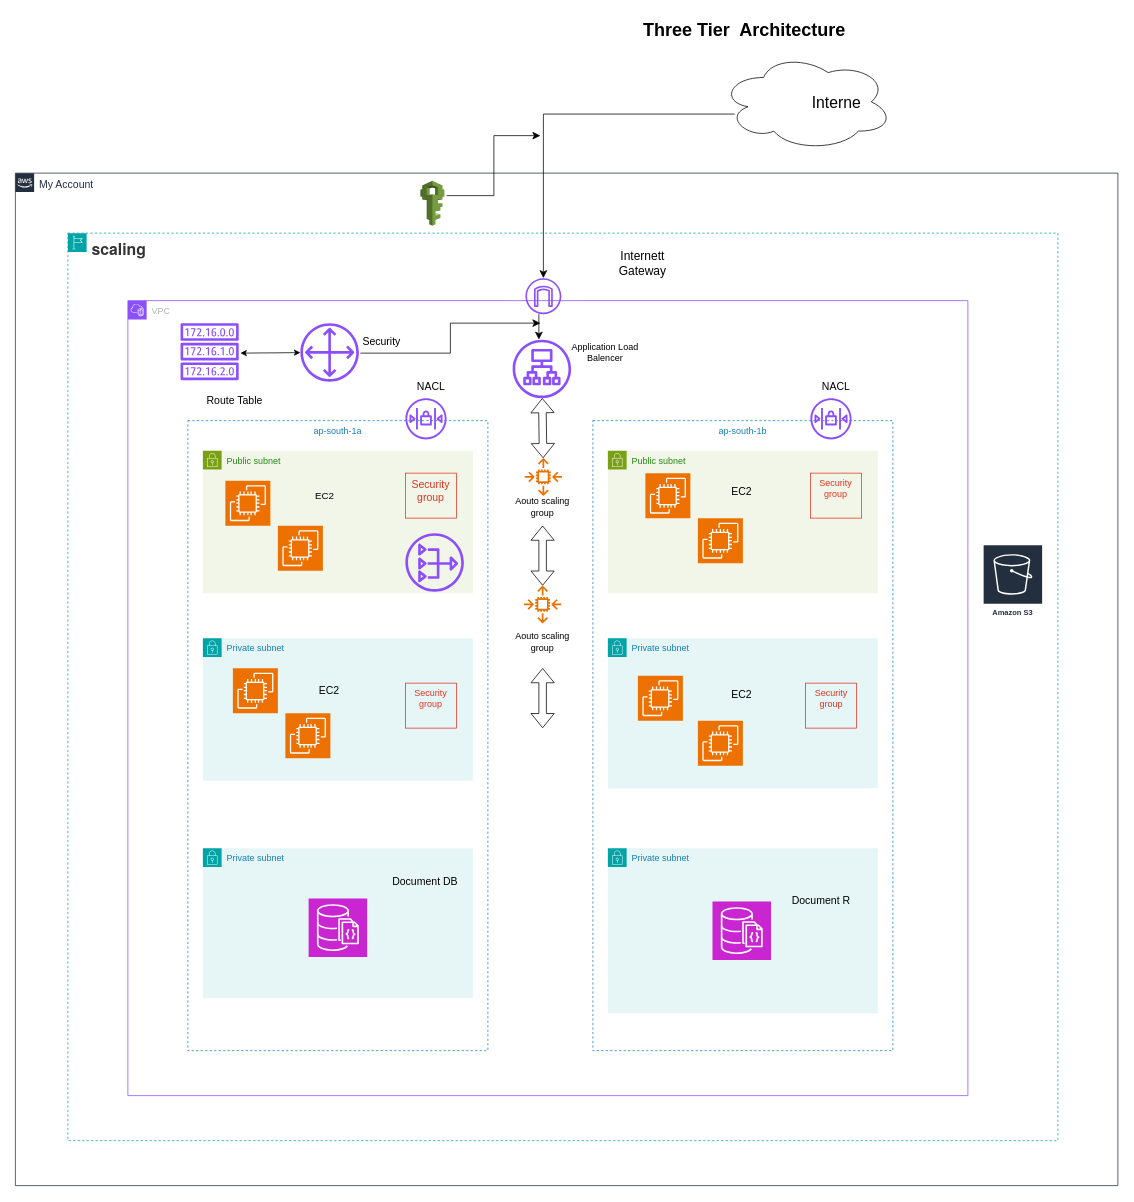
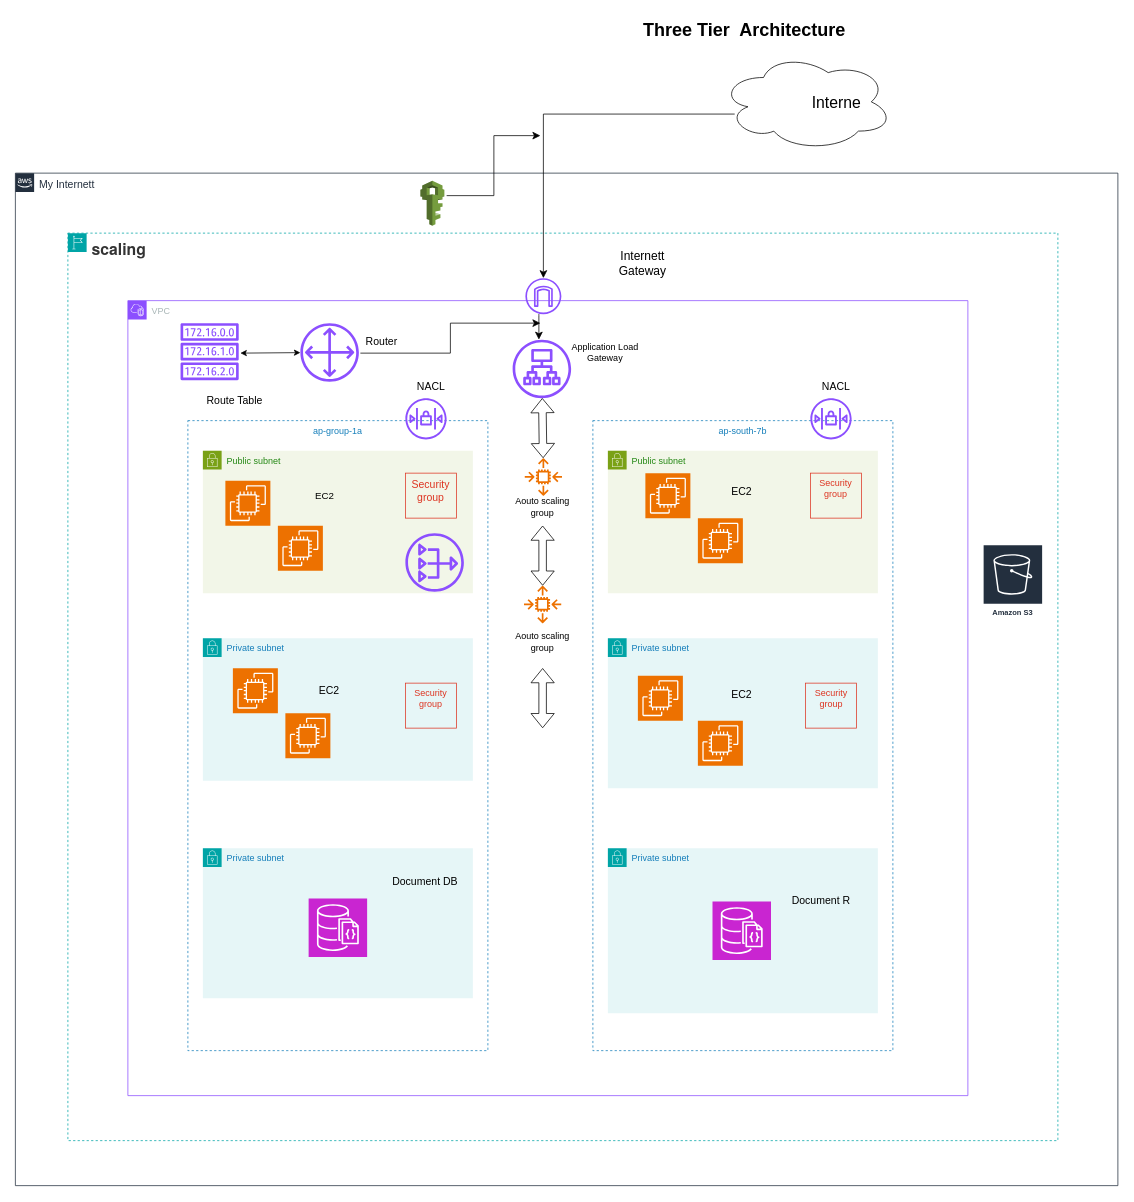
node "My Account": label "My Account" -> "My Internett"
node "Security": label "Security" -> "Router"
node "Application Load Balencer": label "Application Load Balencer" -> "Application Load Gateway"
node "ap-south-1a": label "ap-south-1a" -> "ap-group-1a"
node "ap-south-1b": label "ap-south-1b" -> "ap-south-7b"
